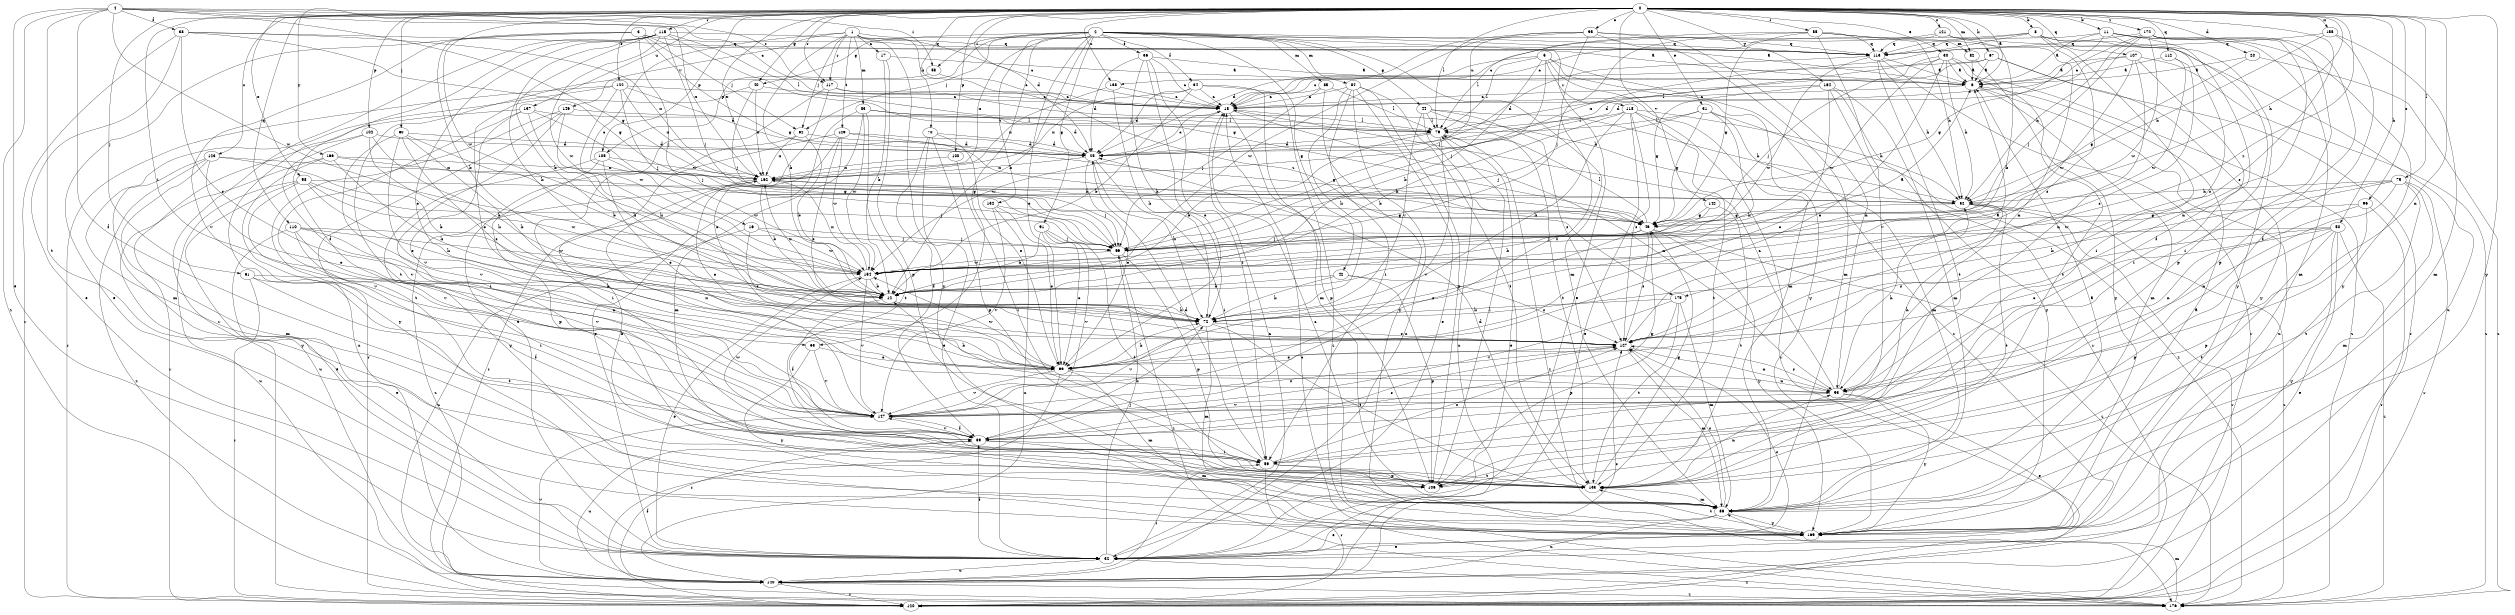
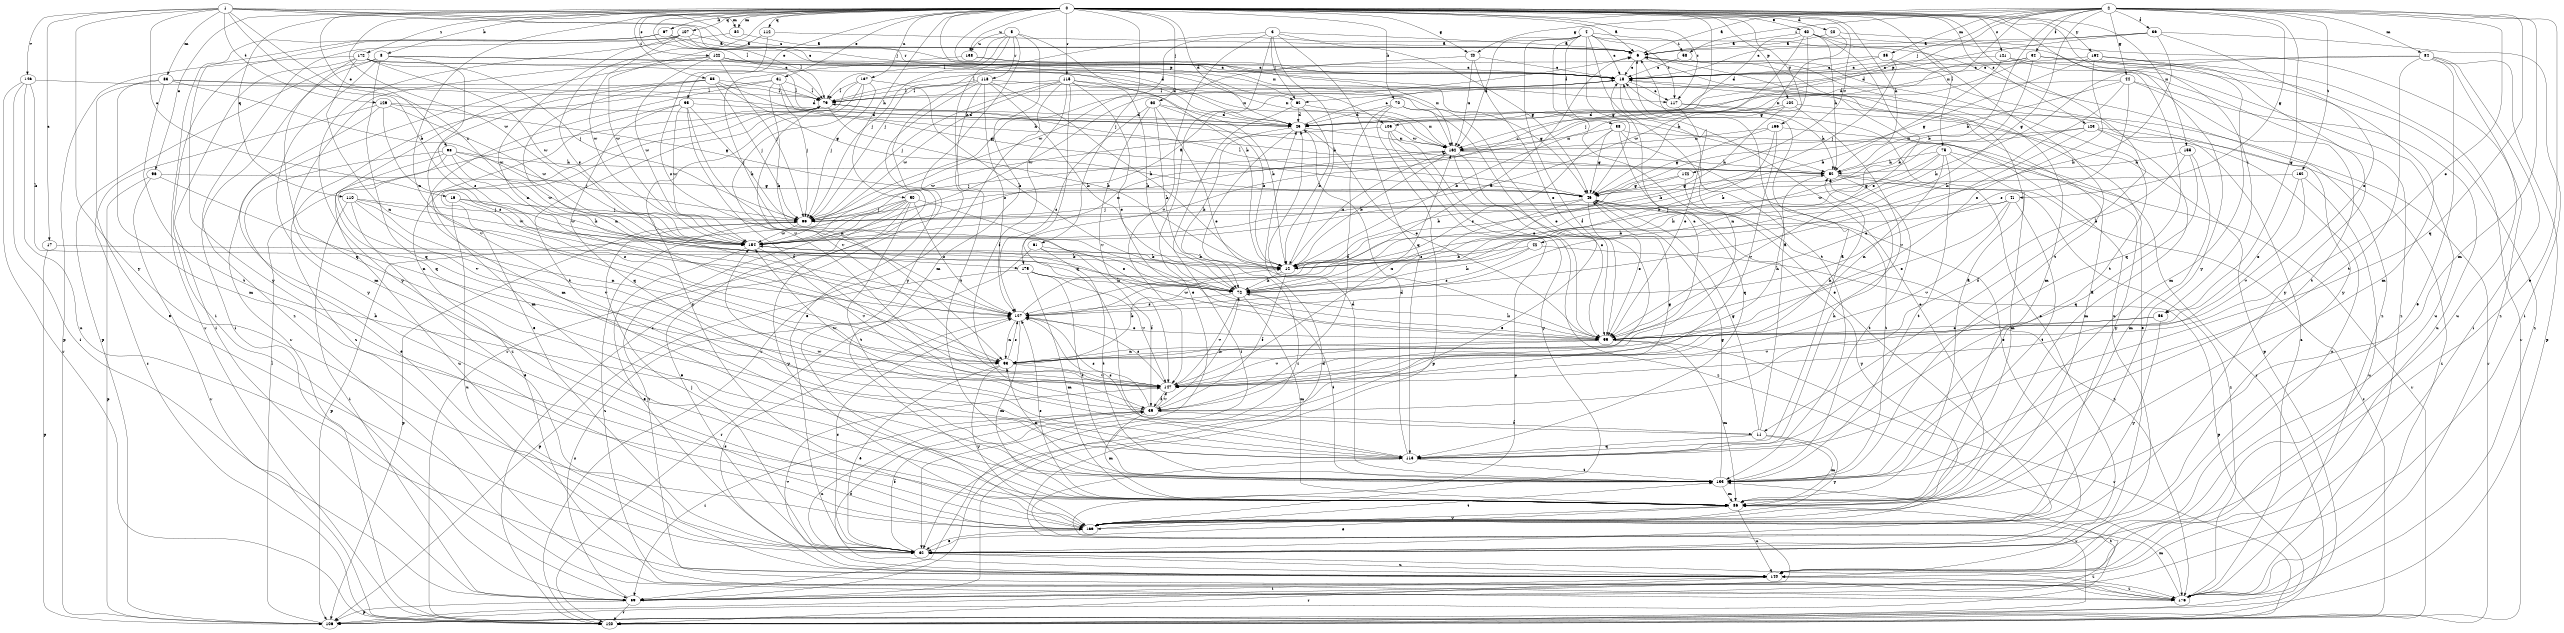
edge "17" -> "6": removed, label "a"
edge "117" -> "18": reversed
node "100": removed
edge "44" -> "72": label "v" -> "k"
node "91": label "91" -> "41"
edge "11" -> "39": reversed
